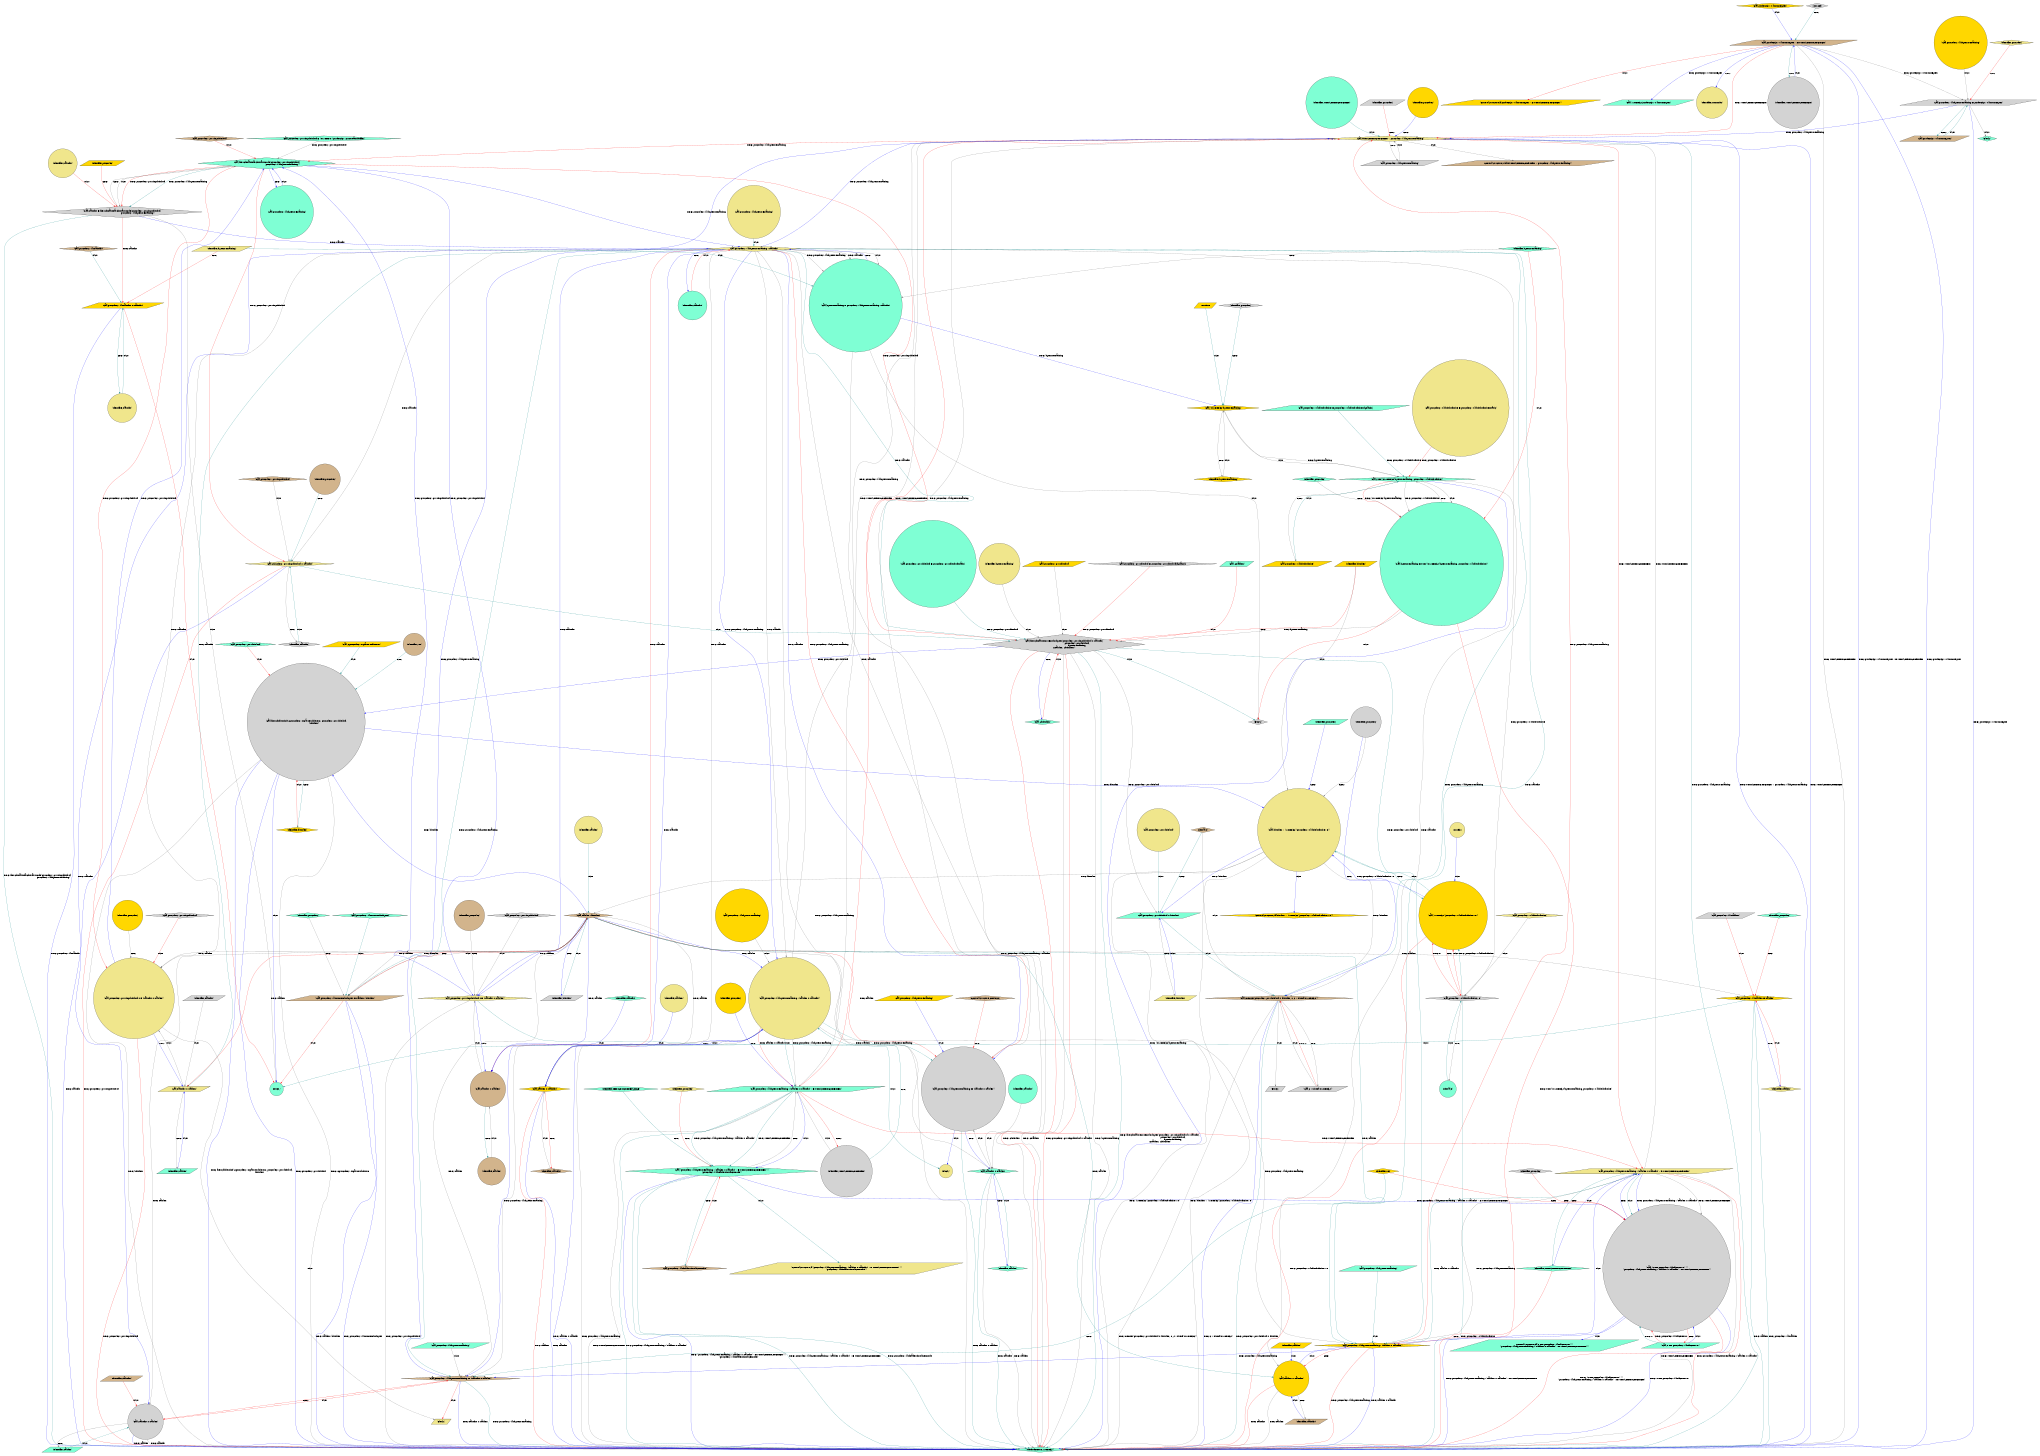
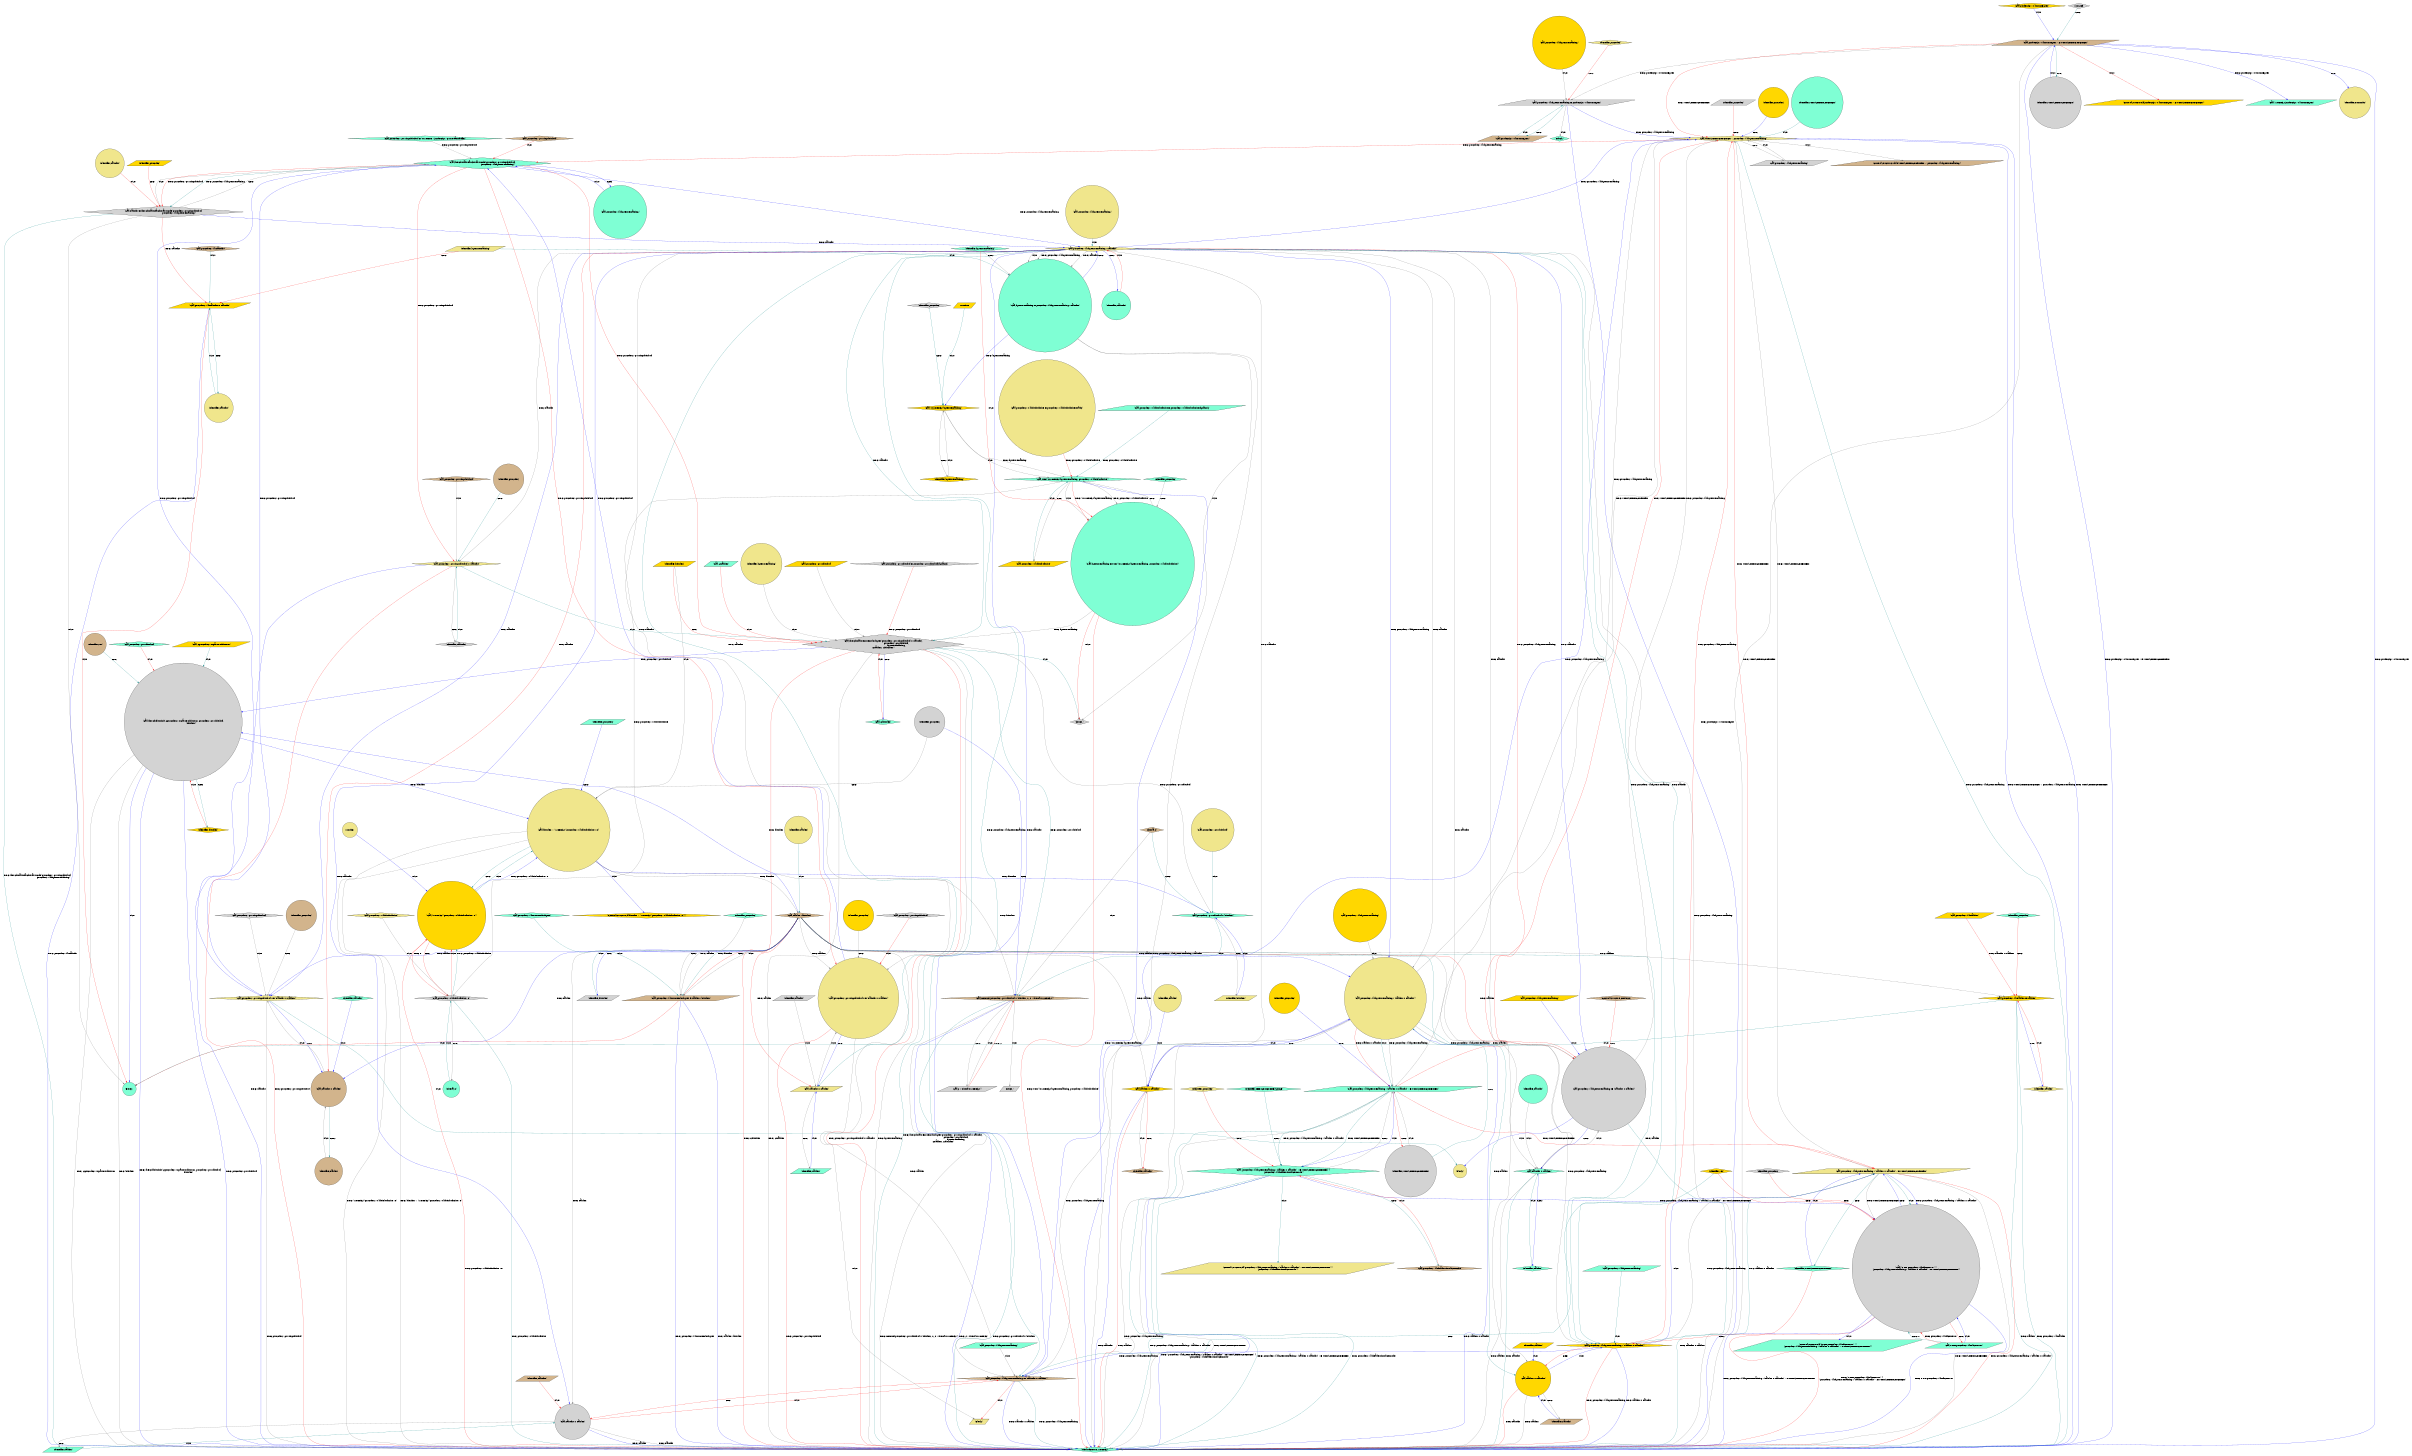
node "(Call,ps_codec->pu1_bitsbuf = ps_codec->pu1_bitsbuf_static)": removed
node "(Call,ps_codec->pu1_bitsbuf + bits_len)": shape parallelogram -> diamond
node "(Call,ps_codec->i4_nal_len)": fillcolor lightgrey -> gold
edge "(Call,ps_codec->i4_nal_len)" -> "(Call,ps_codec->i4_nal_len = nal_len)": label "AST: " -> "DDG: nal_ofst + nal_len"
